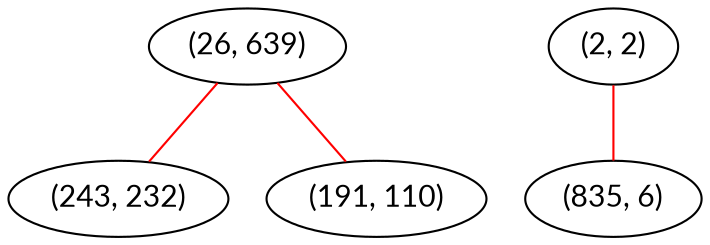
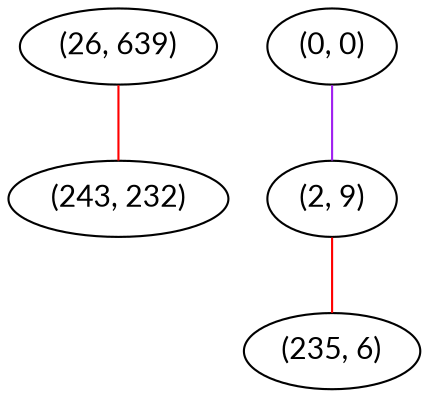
node "(0, 0)": added
node "(2, 2)": label "(2, 2)" -> "(2, 9)"
node "(191, 110)": removed
node "(835, 6)": label "(835, 6)" -> "(235, 6)"
